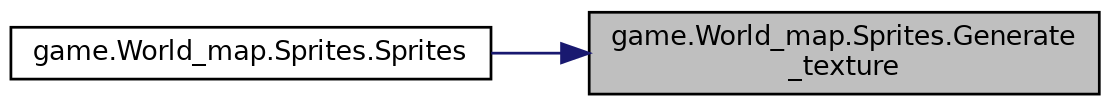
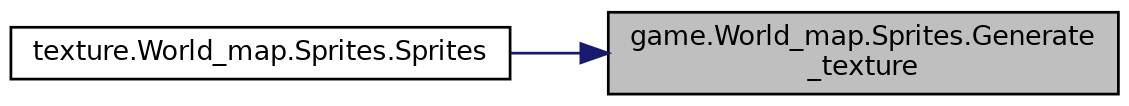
node "game.World_map.Sprites.Sprites": label "game.World_map.Sprites.Sprites" -> "texture.World_map.Sprites.Sprites"
